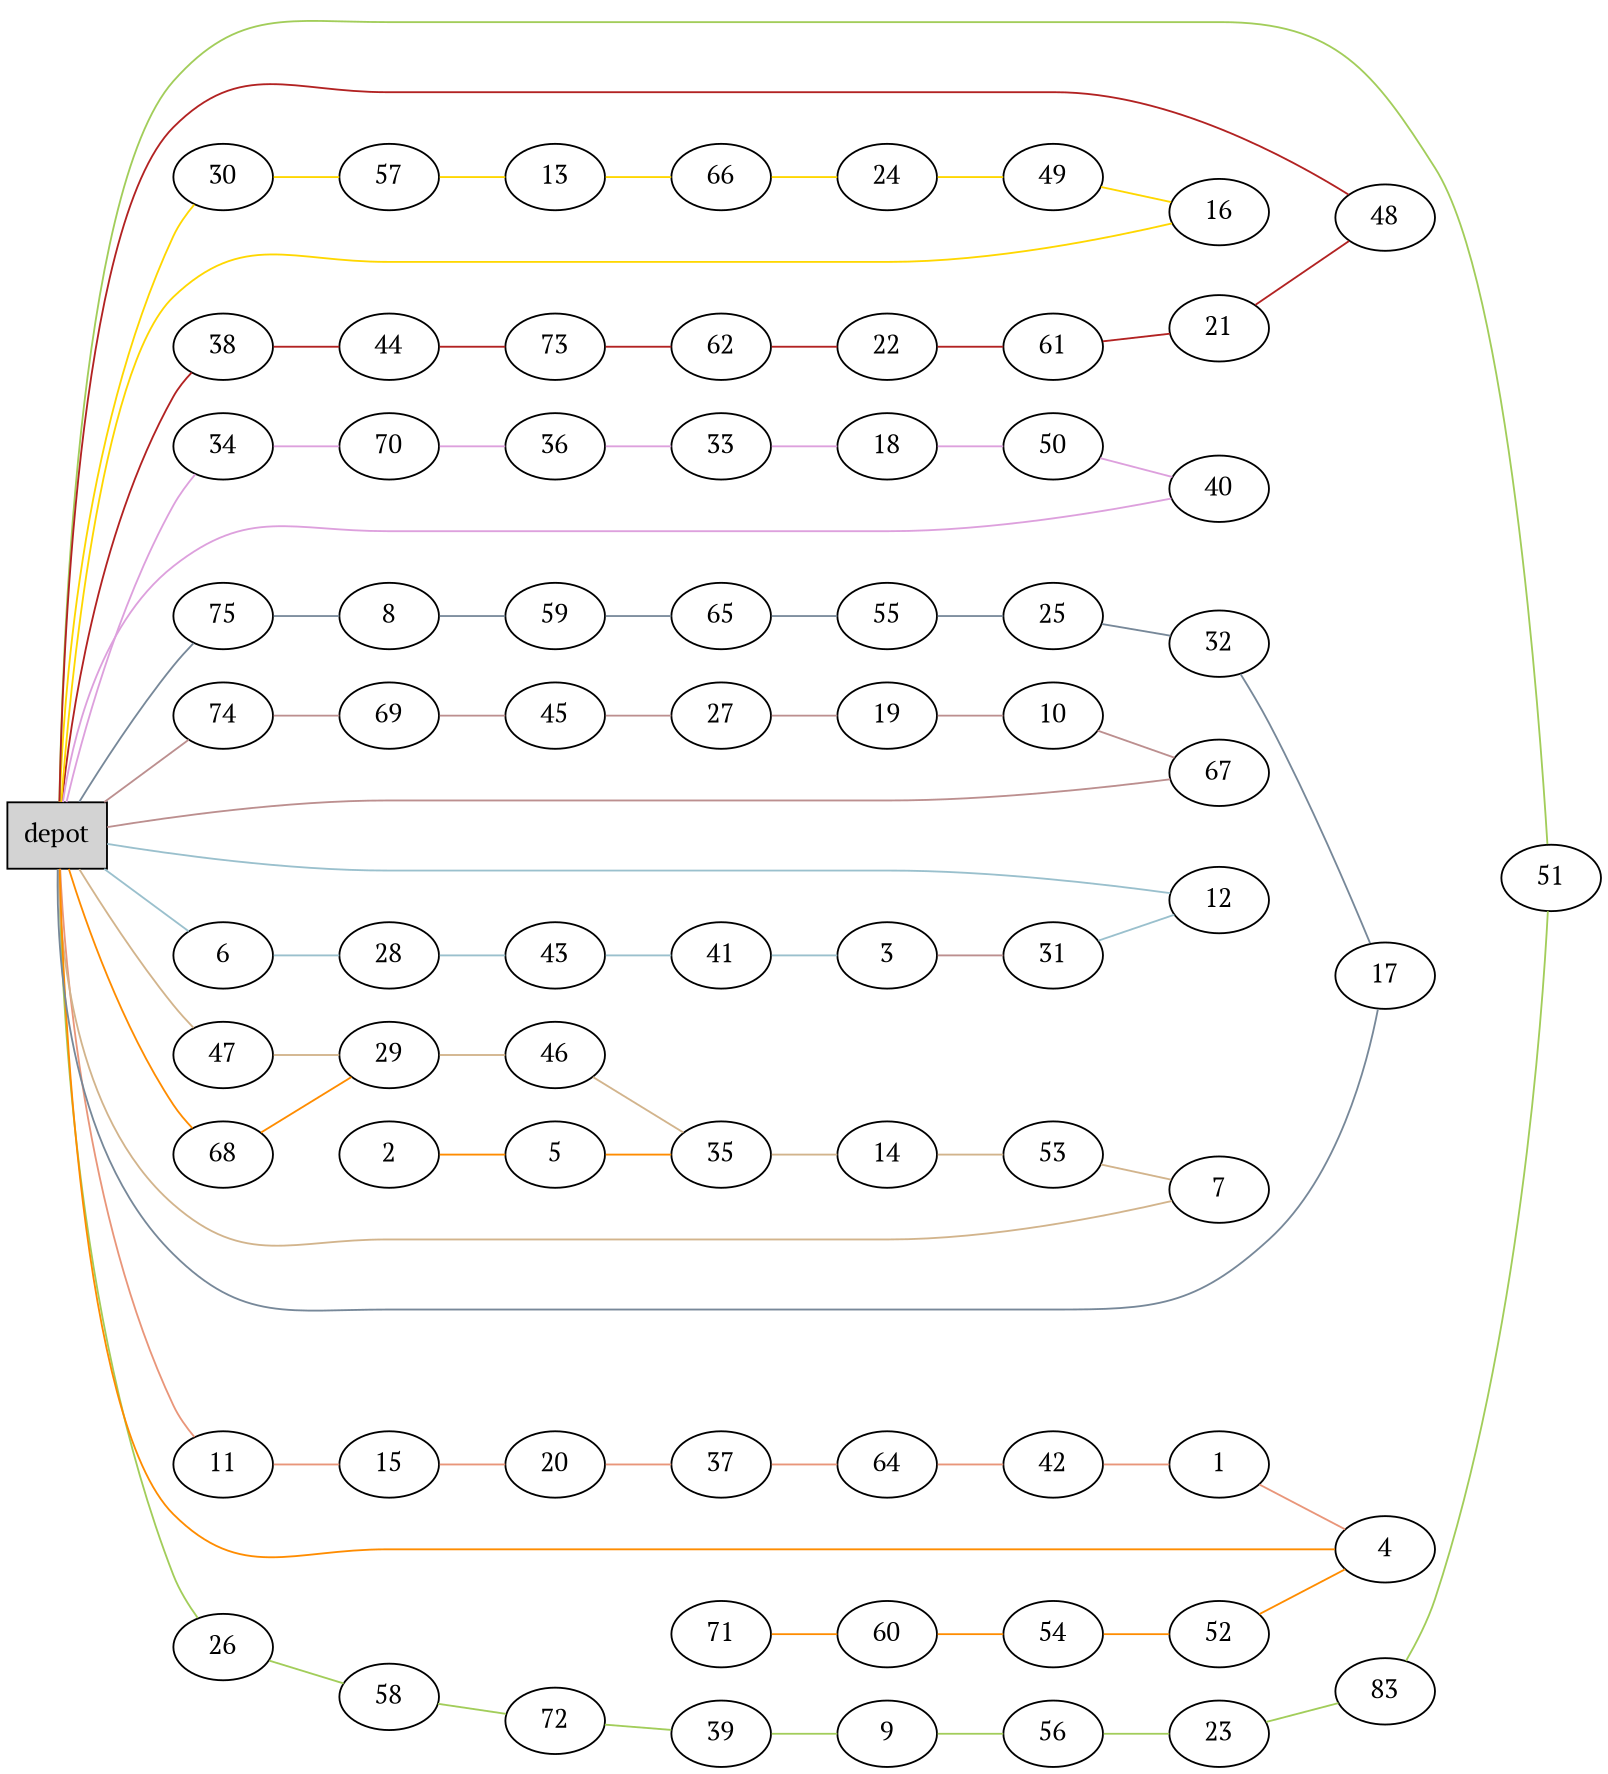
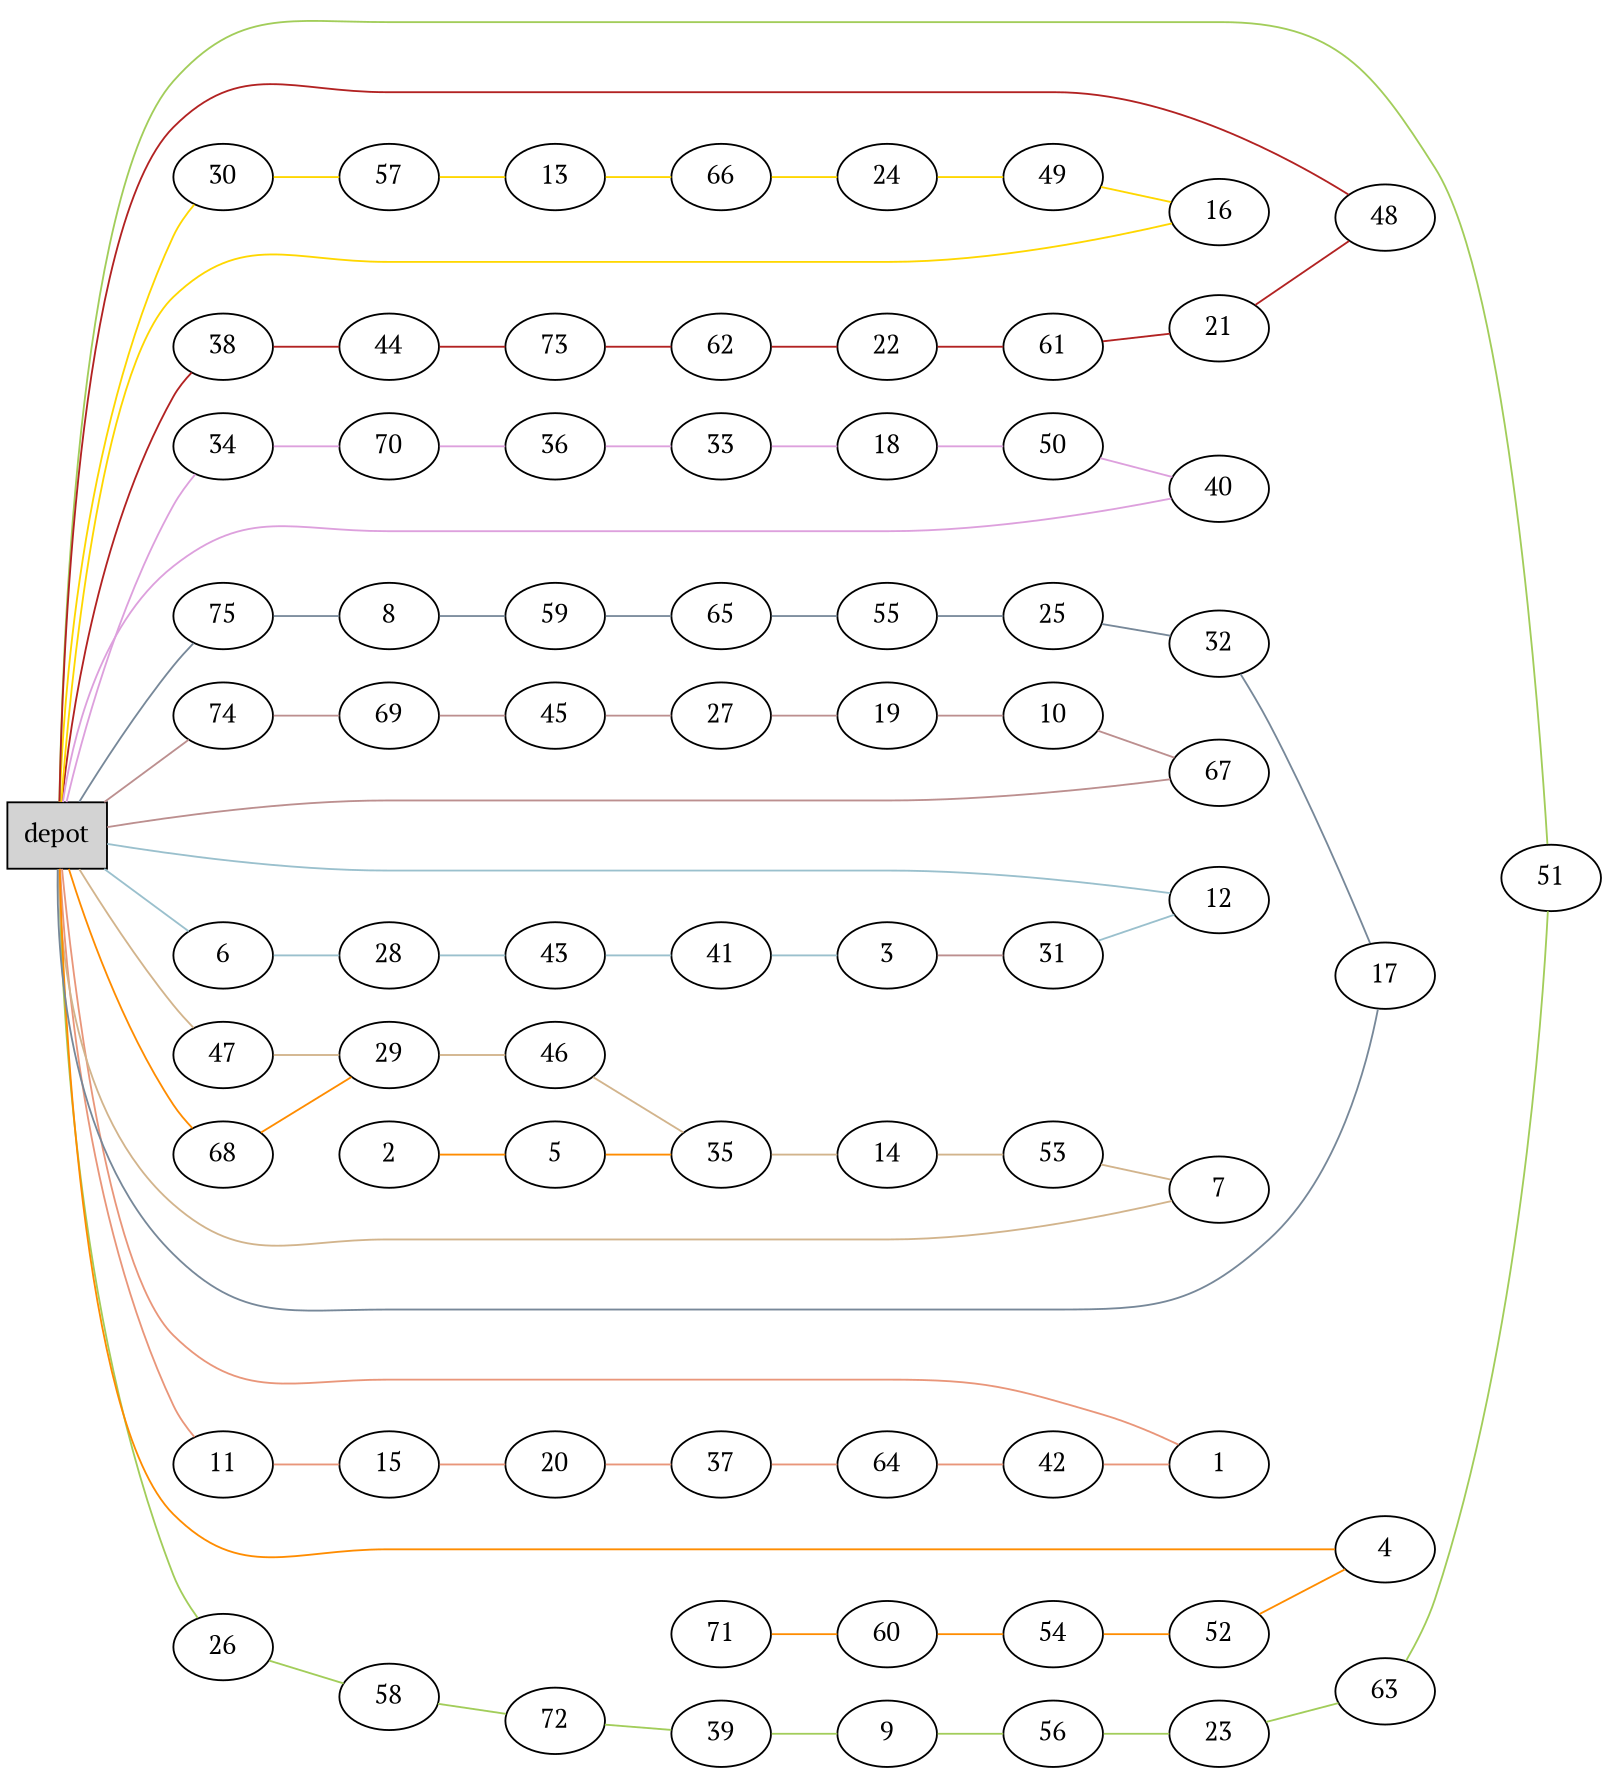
edge "1" -- "4": now "1" -- "depot"
node "83": label "83" -> "63"
